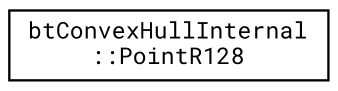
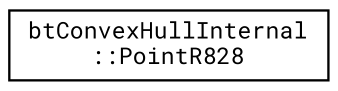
node "btConvexHullInternal ::PointR128": label "btConvexHullInternal ::PointR128" -> "btConvexHullInternal ::PointR828"
